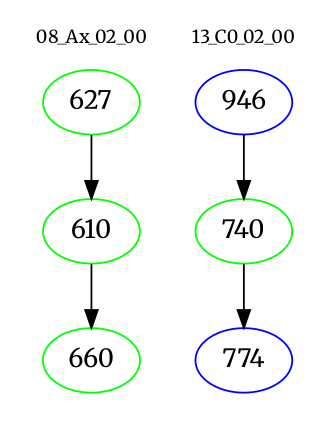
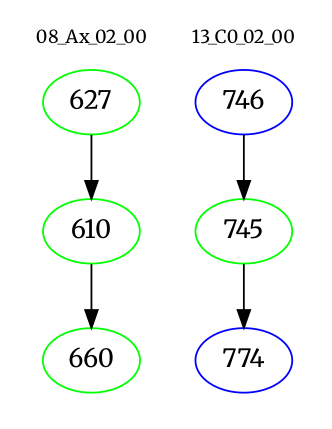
node "946": label "946" -> "746"
node "740": label "740" -> "745"
